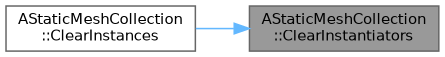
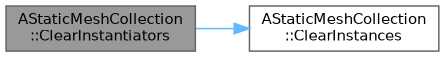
edge "AStaticMeshCollection ::ClearInstances" -> "AStaticMeshCollection ::ClearInstantiators": reversed
